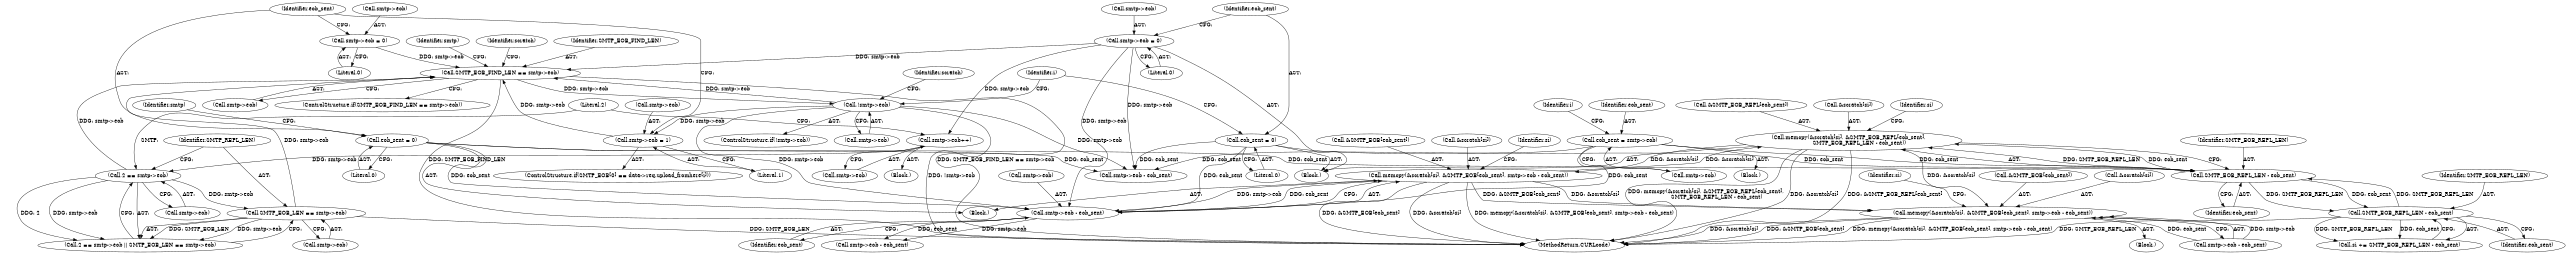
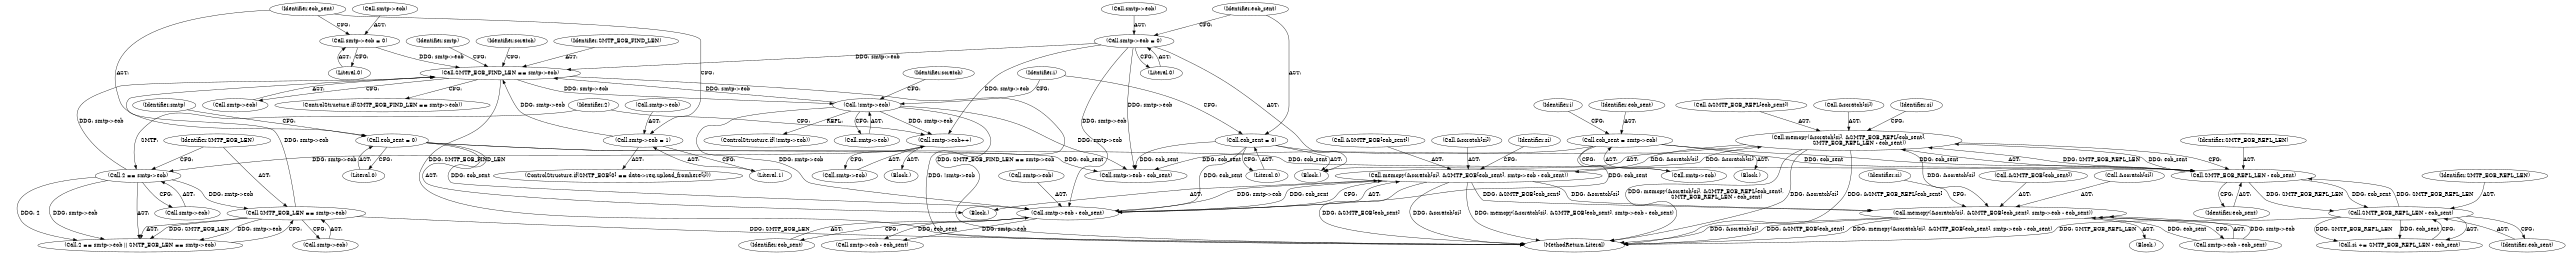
node "(Literal,2)": label "(Literal,2)" -> "(Identifier,2)"
edge "(Call,!smtp->eob)" -> "(Call,smtp->eob = 1)": now "(Call,!smtp->eob)" -> "(Call,smtp->eob++)"
edge "(Call,!smtp->eob)" -> "(ControlStructure,if(!smtp->eob))": label "AST: " -> "REPL: "
node "(Identifier,SMTP_REPL_LEN)": label "(Identifier,SMTP_REPL_LEN)" -> "(Identifier,SMTP_EOB_LEN)"
edge "(Call,2 == smtp->eob || SMTP_EOB_LEN == smtp->eob)" -> "(Call,2 == smtp->eob)": removed, label "CFG:"
node "(MethodReturn,CURLcode)": label "(MethodReturn,CURLcode)" -> "(MethodReturn,Literal)"
